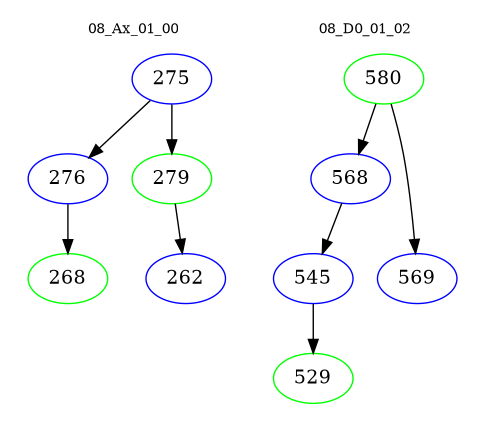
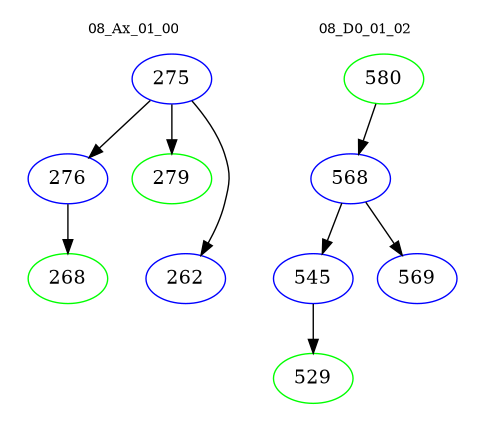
edge "580" -> "569": now "568" -> "569"
edge "279" -> "262": now "275" -> "262"
